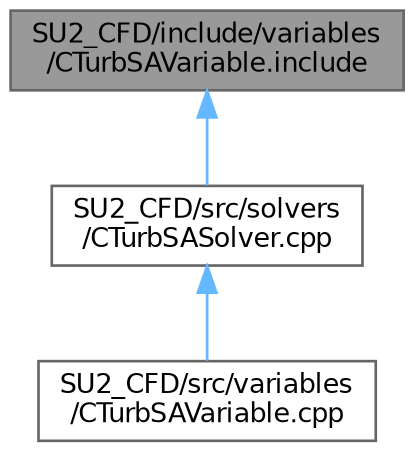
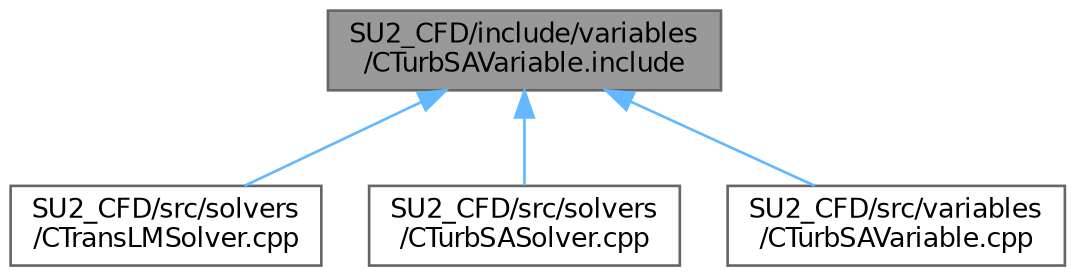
node "SU2_CFD/src/solvers /CTransLMSolver.cpp": added
edge "SU2_CFD/src/variables /CTurbSAVariable.cpp" -> "SU2_CFD/src/solvers /CTurbSASolver.cpp": now "SU2_CFD/src/variables /CTurbSAVariable.cpp" -> "SU2_CFD/include/variables /CTurbSAVariable.include"
